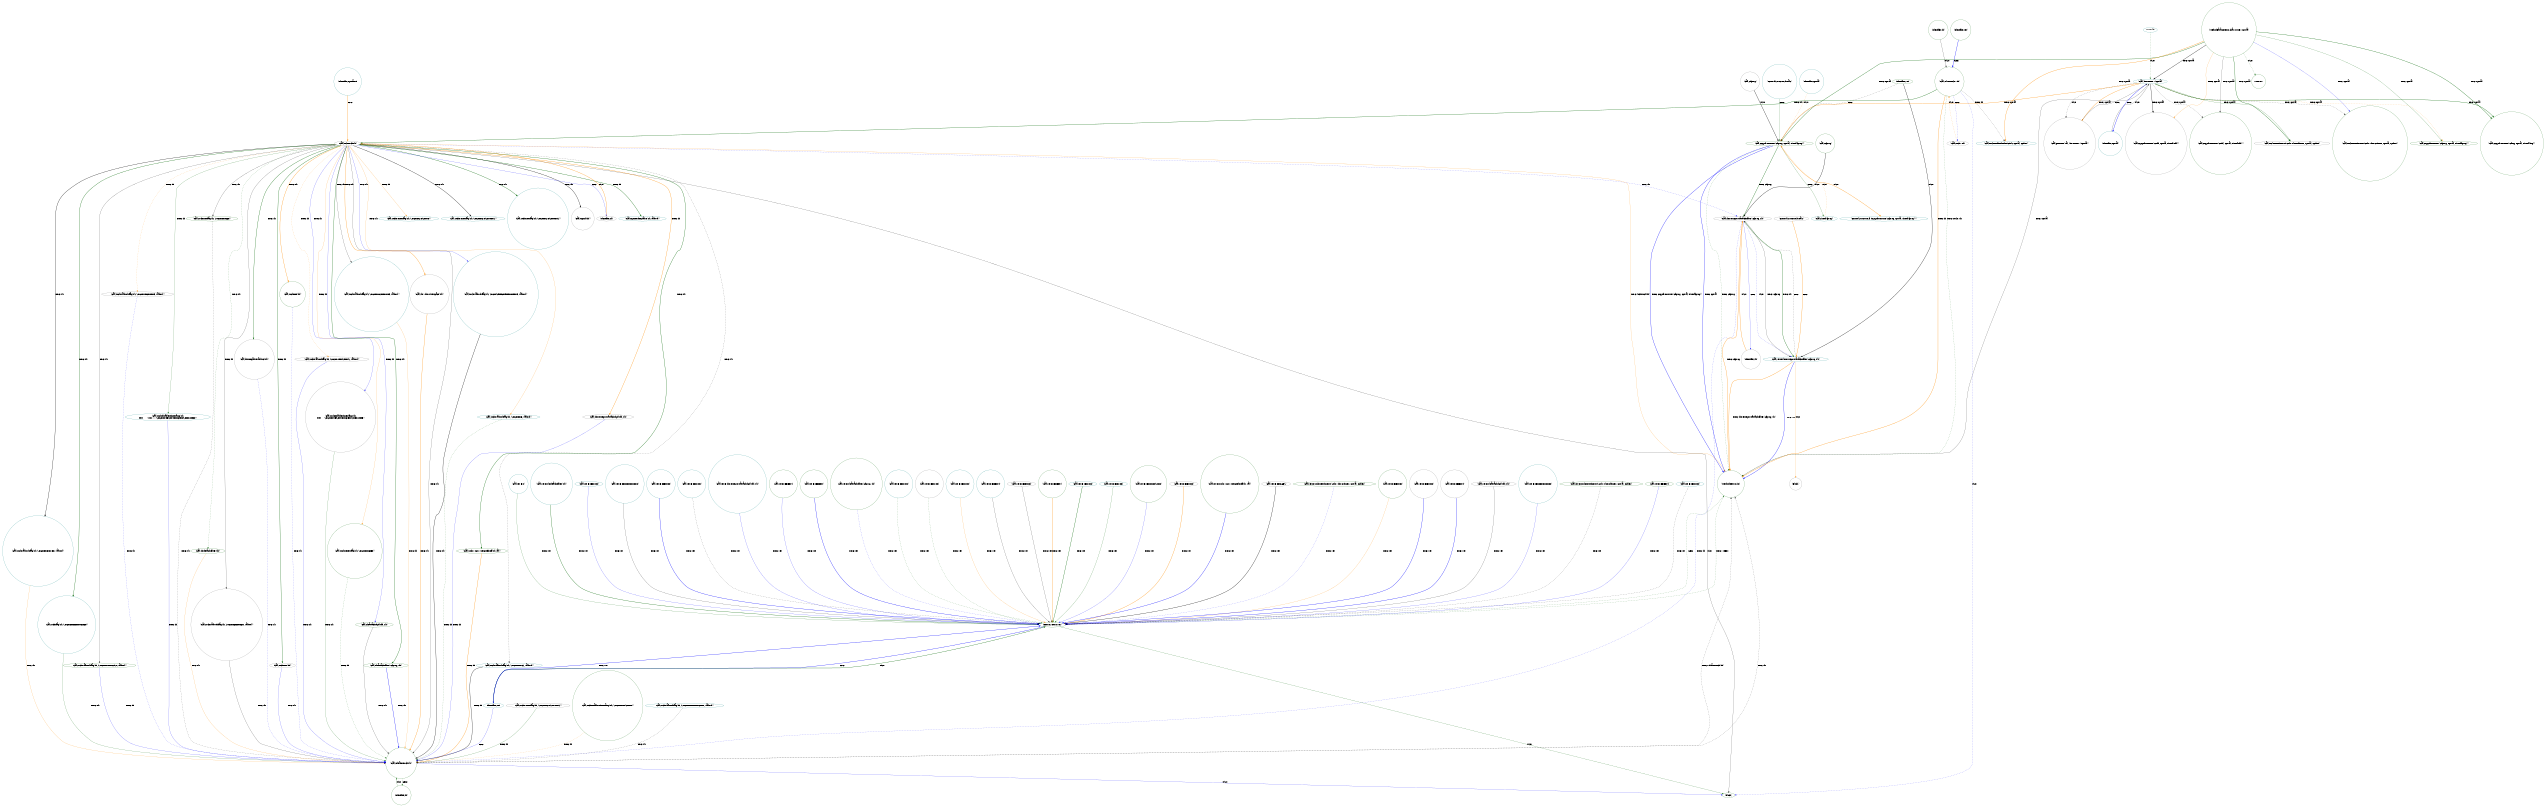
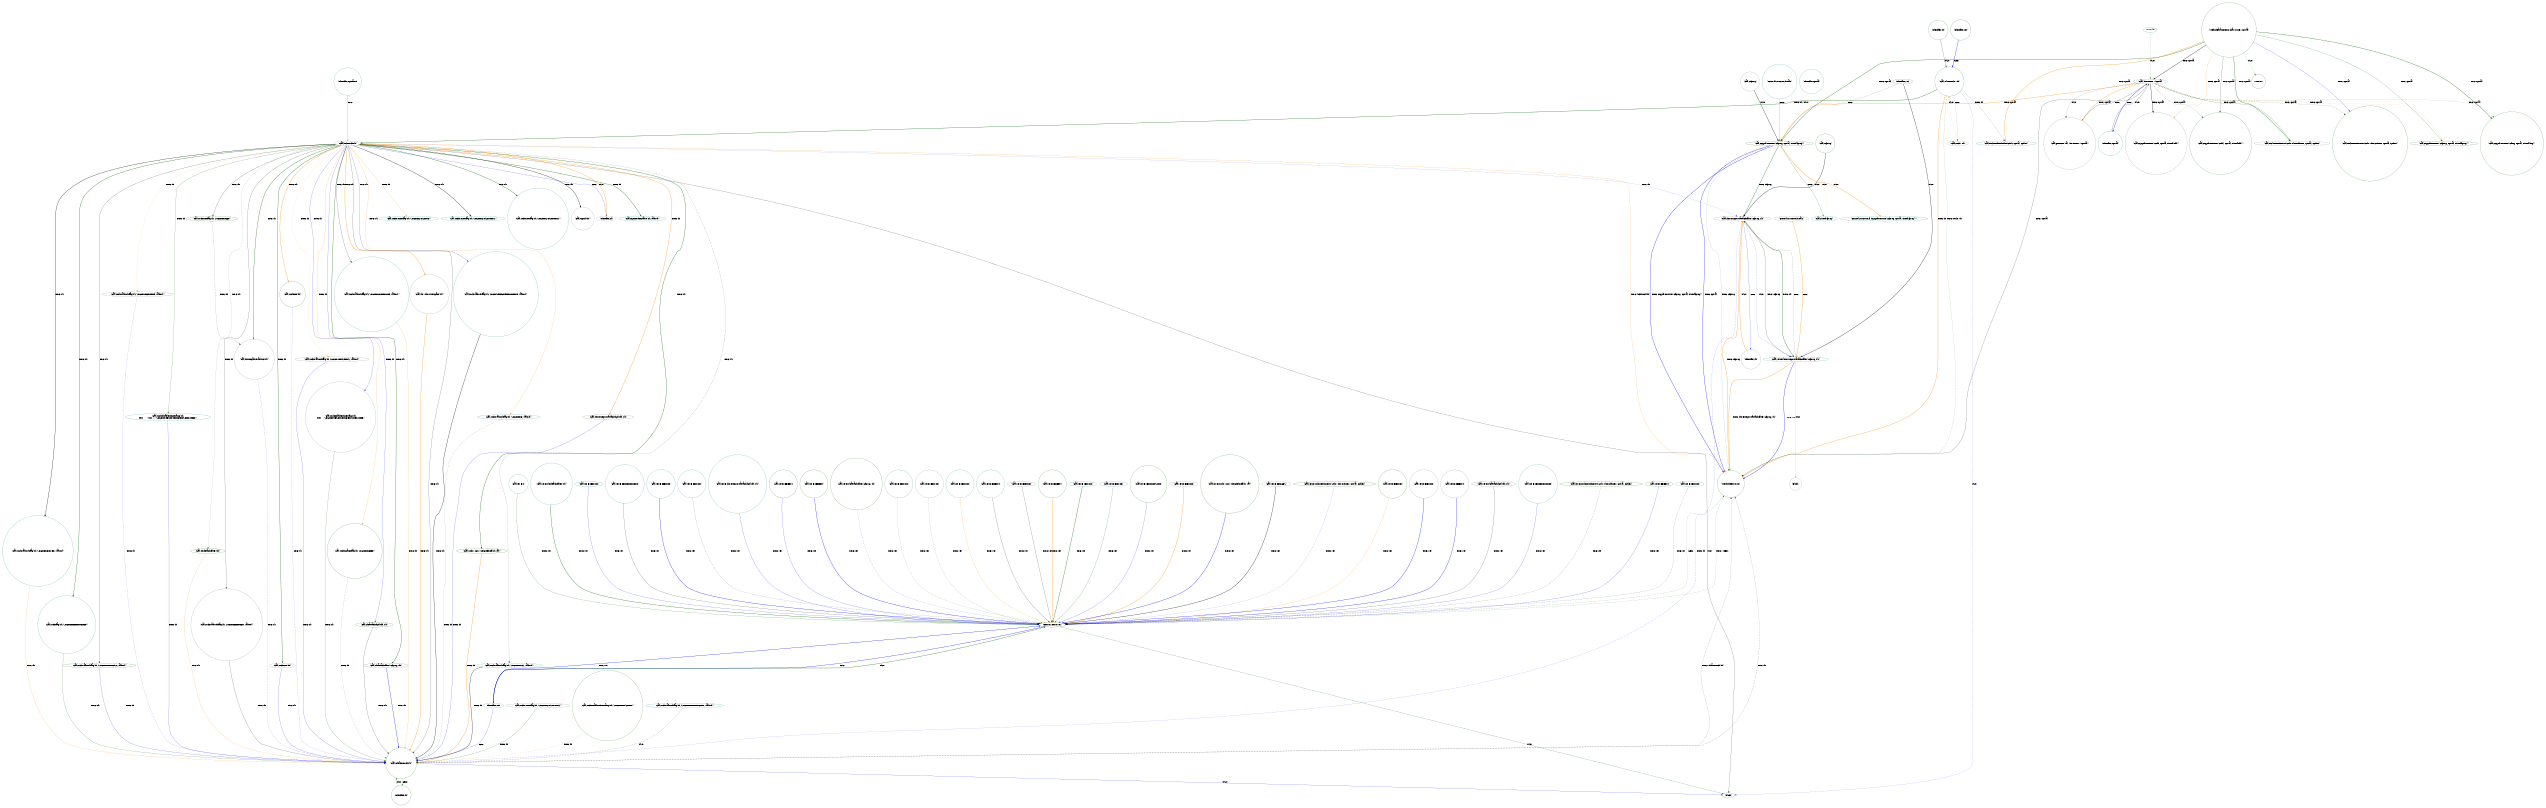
edge "(Call,(int __user *)optval)" -> "(Call,copy_from_user(&ling, optval, sizeof(ling)))": style bold -> dashed
node "(Call,sock_reset_flag(sk, SOCK_LINGER))": label "(Call,sock_reset_flag(sk, SOCK_LINGER))" -> "(Call,sock_space_flag(sk, SOCK_LINGER))"
edge "(Call,sock_set_flag(sk, SOCK_LINGER))" -> "(Call,release_sock(sk))": now "(Call,sock_set_flag(sk, SOCK_LINGER))" -> "(Call,dst_negative_advice(sk))"
edge "(Call,sock_valbool_flag(sk, SOCK_FILTER_LOCKED, valbool))" -> "(Call,release_sock(sk))": label "DDG: sk" -> "AST: "
